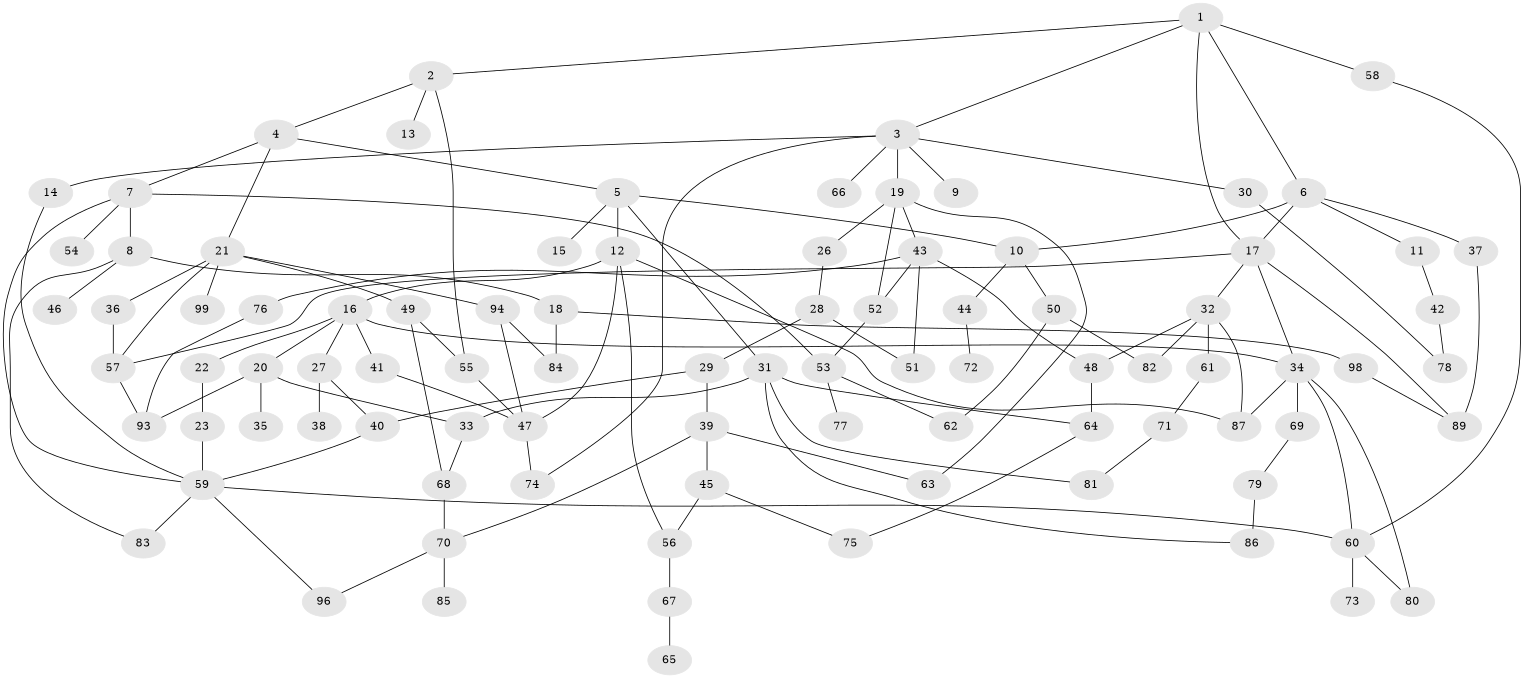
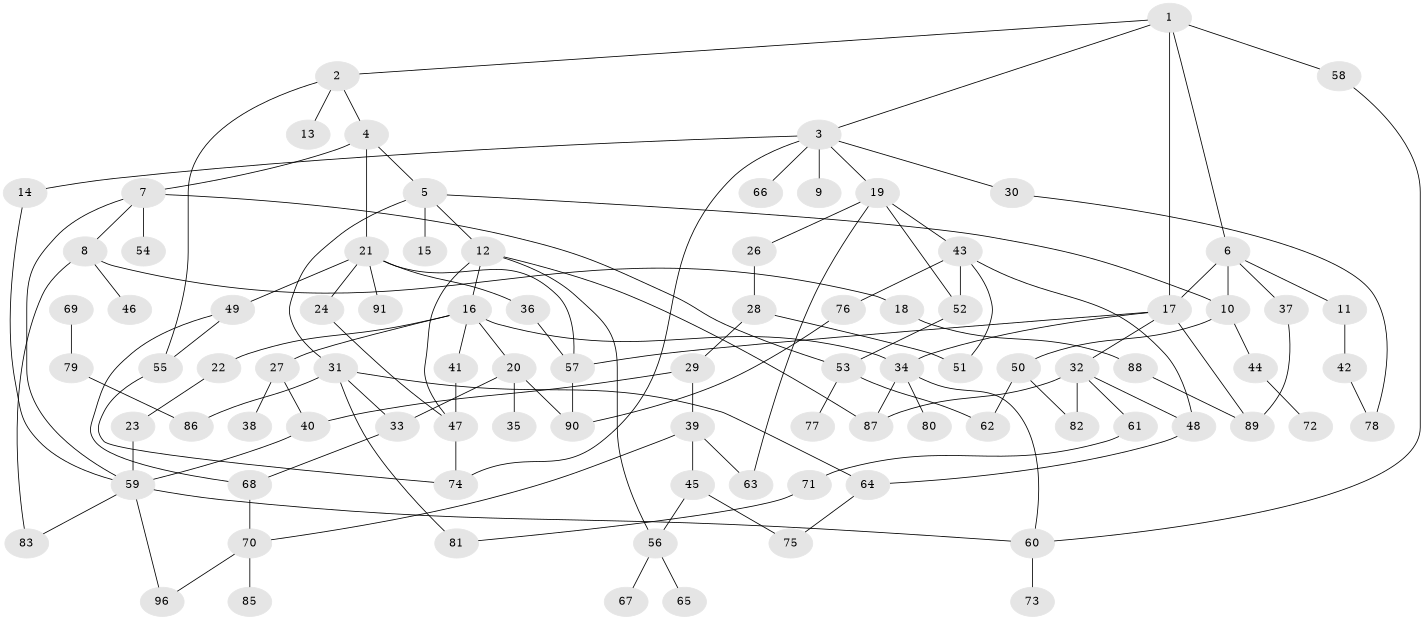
node "99": label "99" -> "91"
node "94": label "94" -> "24"
node "84": removed
node "98": label "98" -> "88"
edge "55" -- "47": now "55" -- "74"
edge "34" -- "69": removed
node "93": label "93" -> "90"
edge "60" -- "80": removed
edge "67" -- "65": now "56" -- "65"
